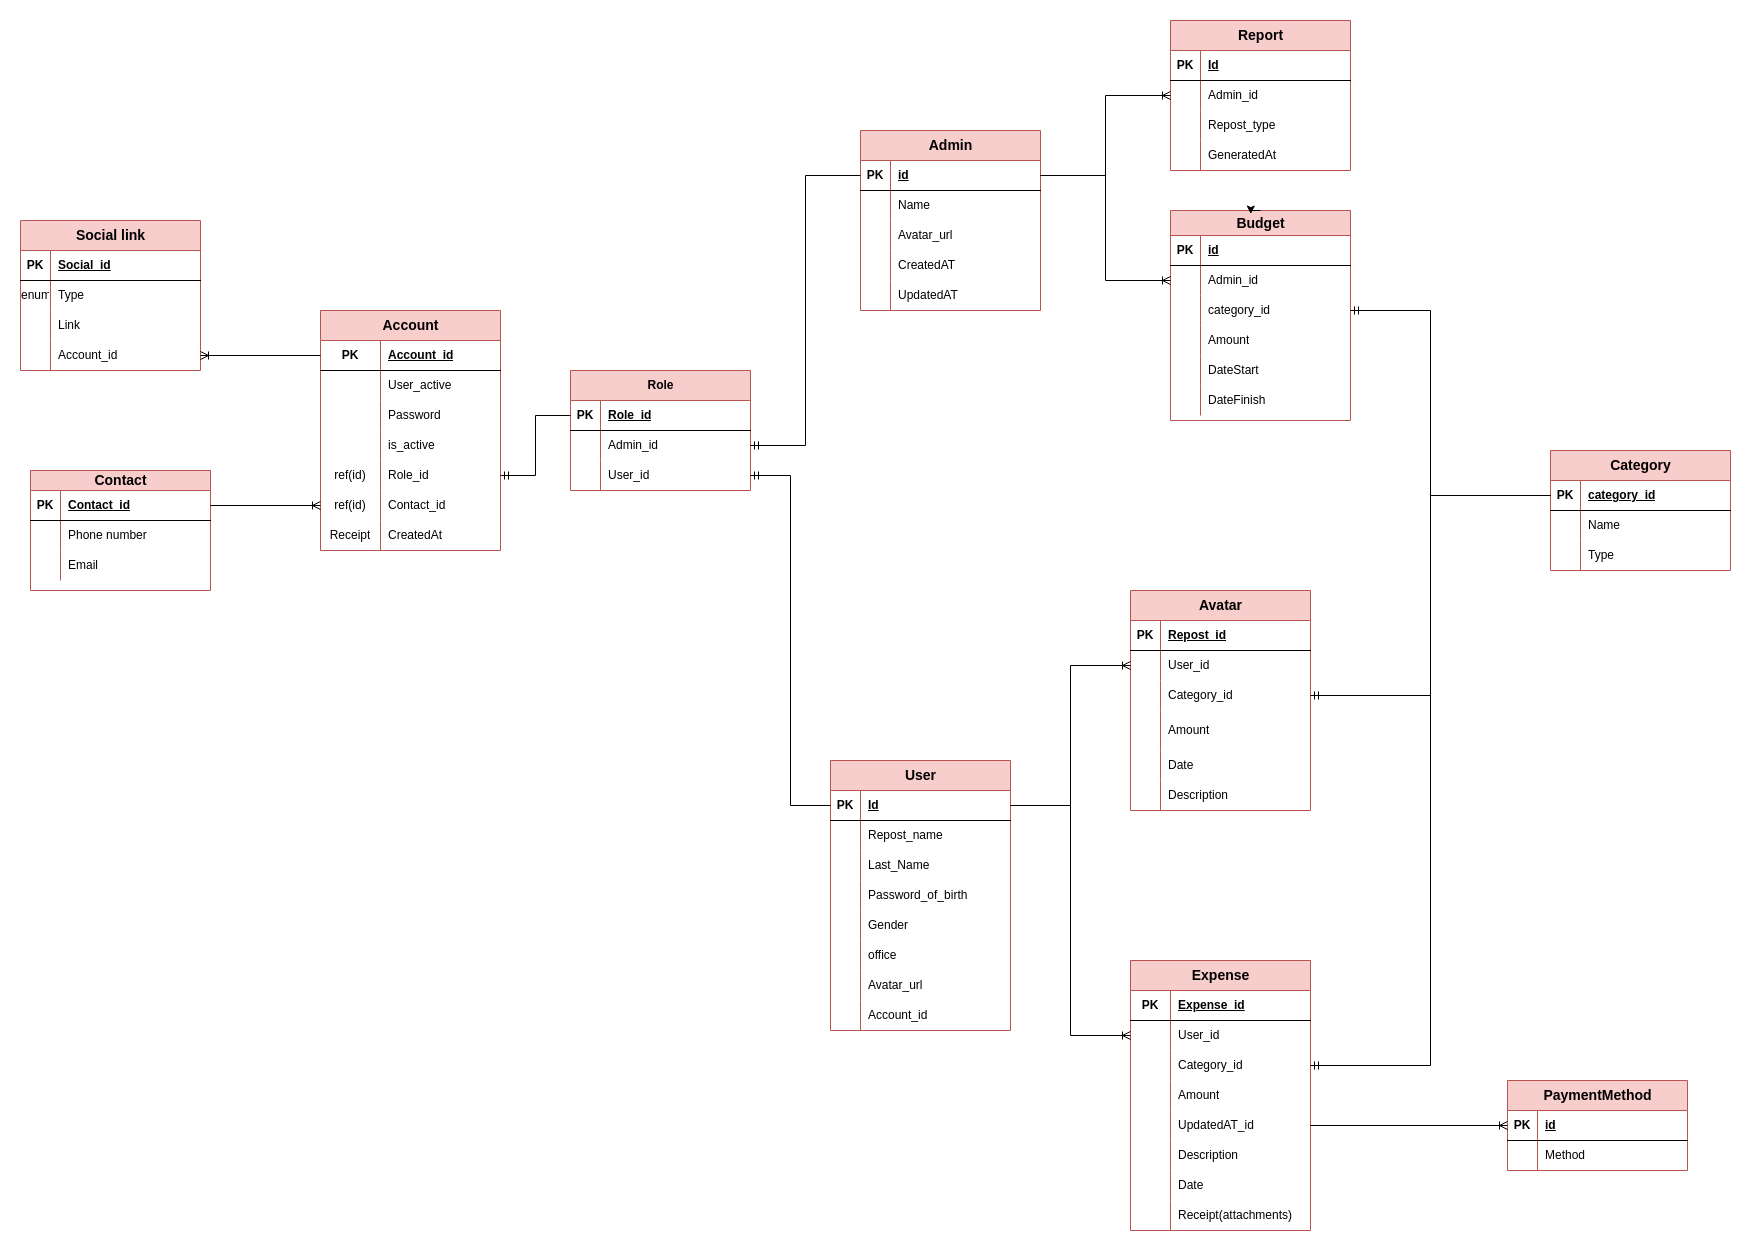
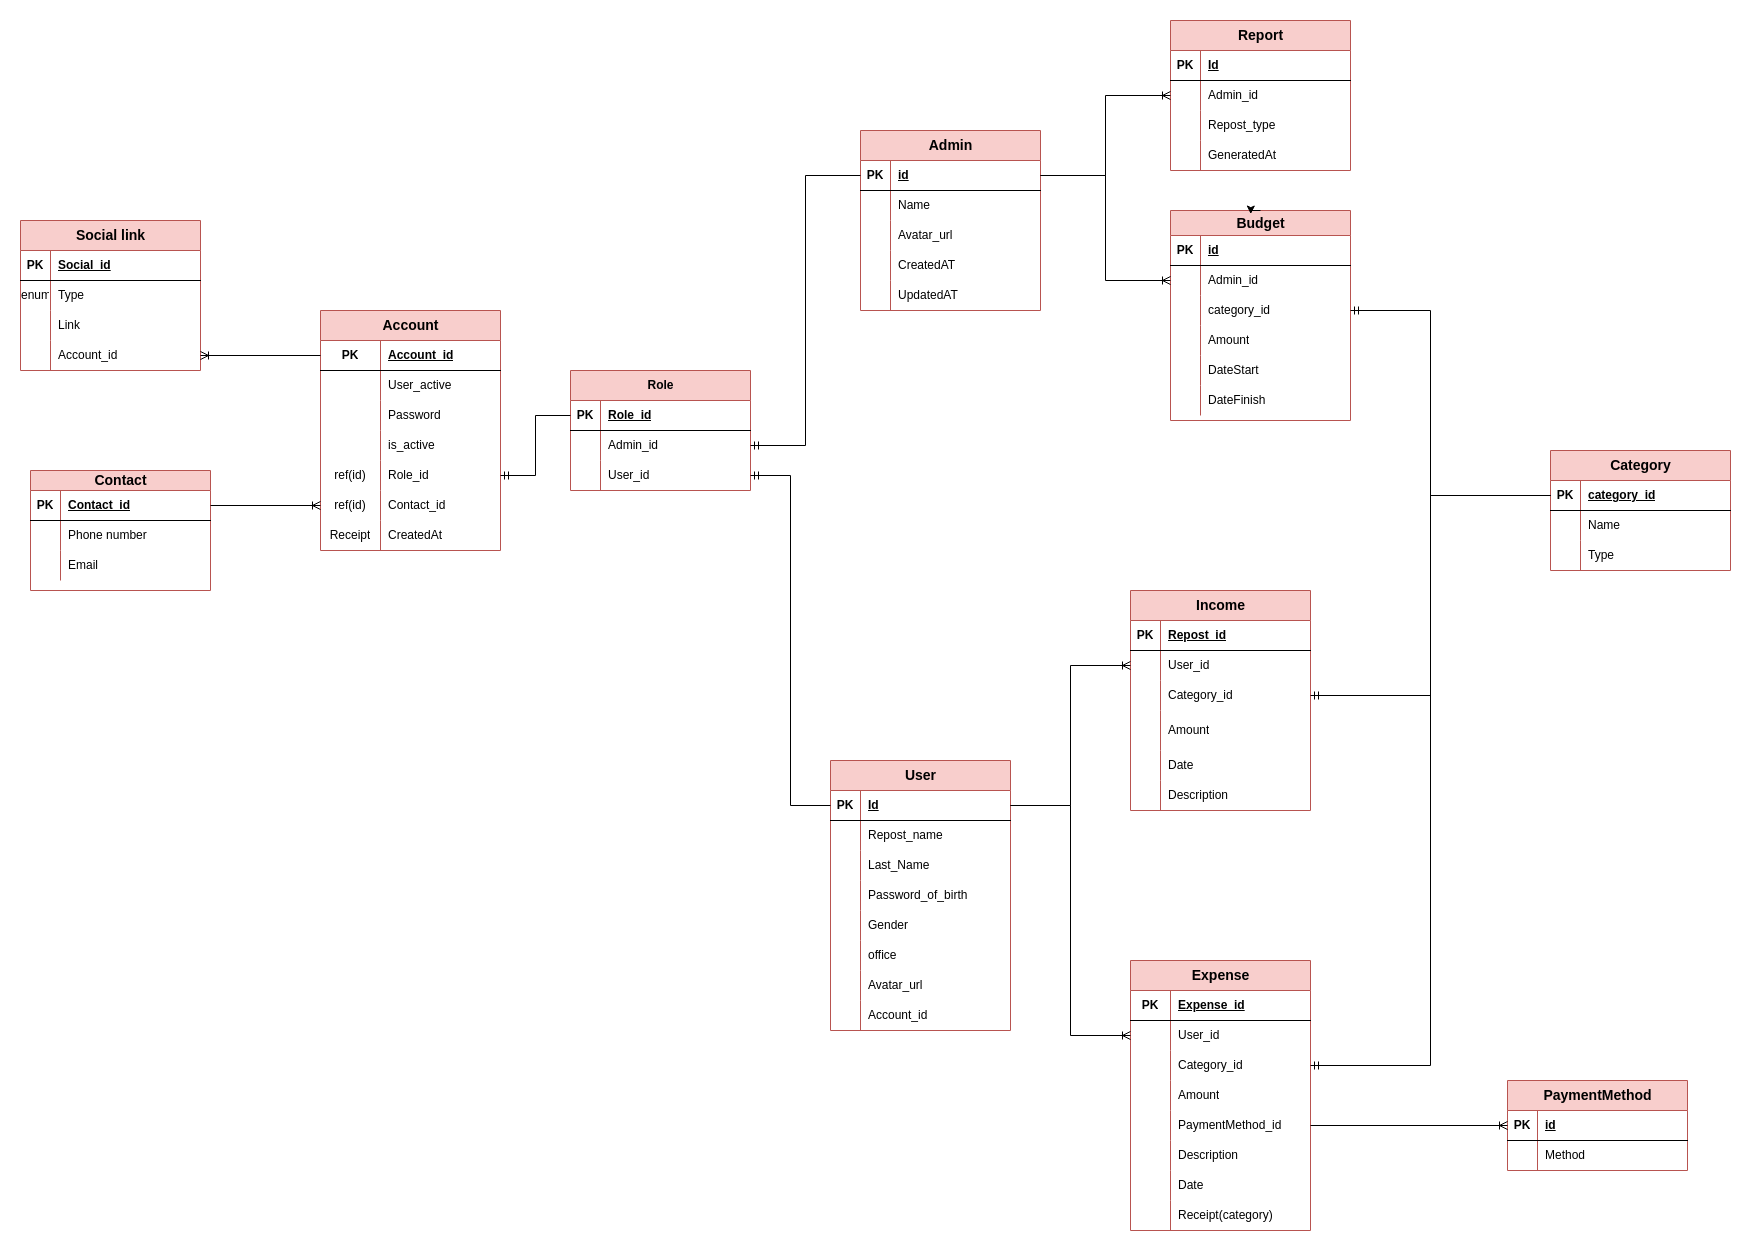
node "Avatar": label "Avatar" -> "Income"
node "UpdatedAT_id": label "UpdatedAT_id" -> "PaymentMethod_id"
node "Receipt(attachments)": label "Receipt(attachments)" -> "Receipt(category)"
